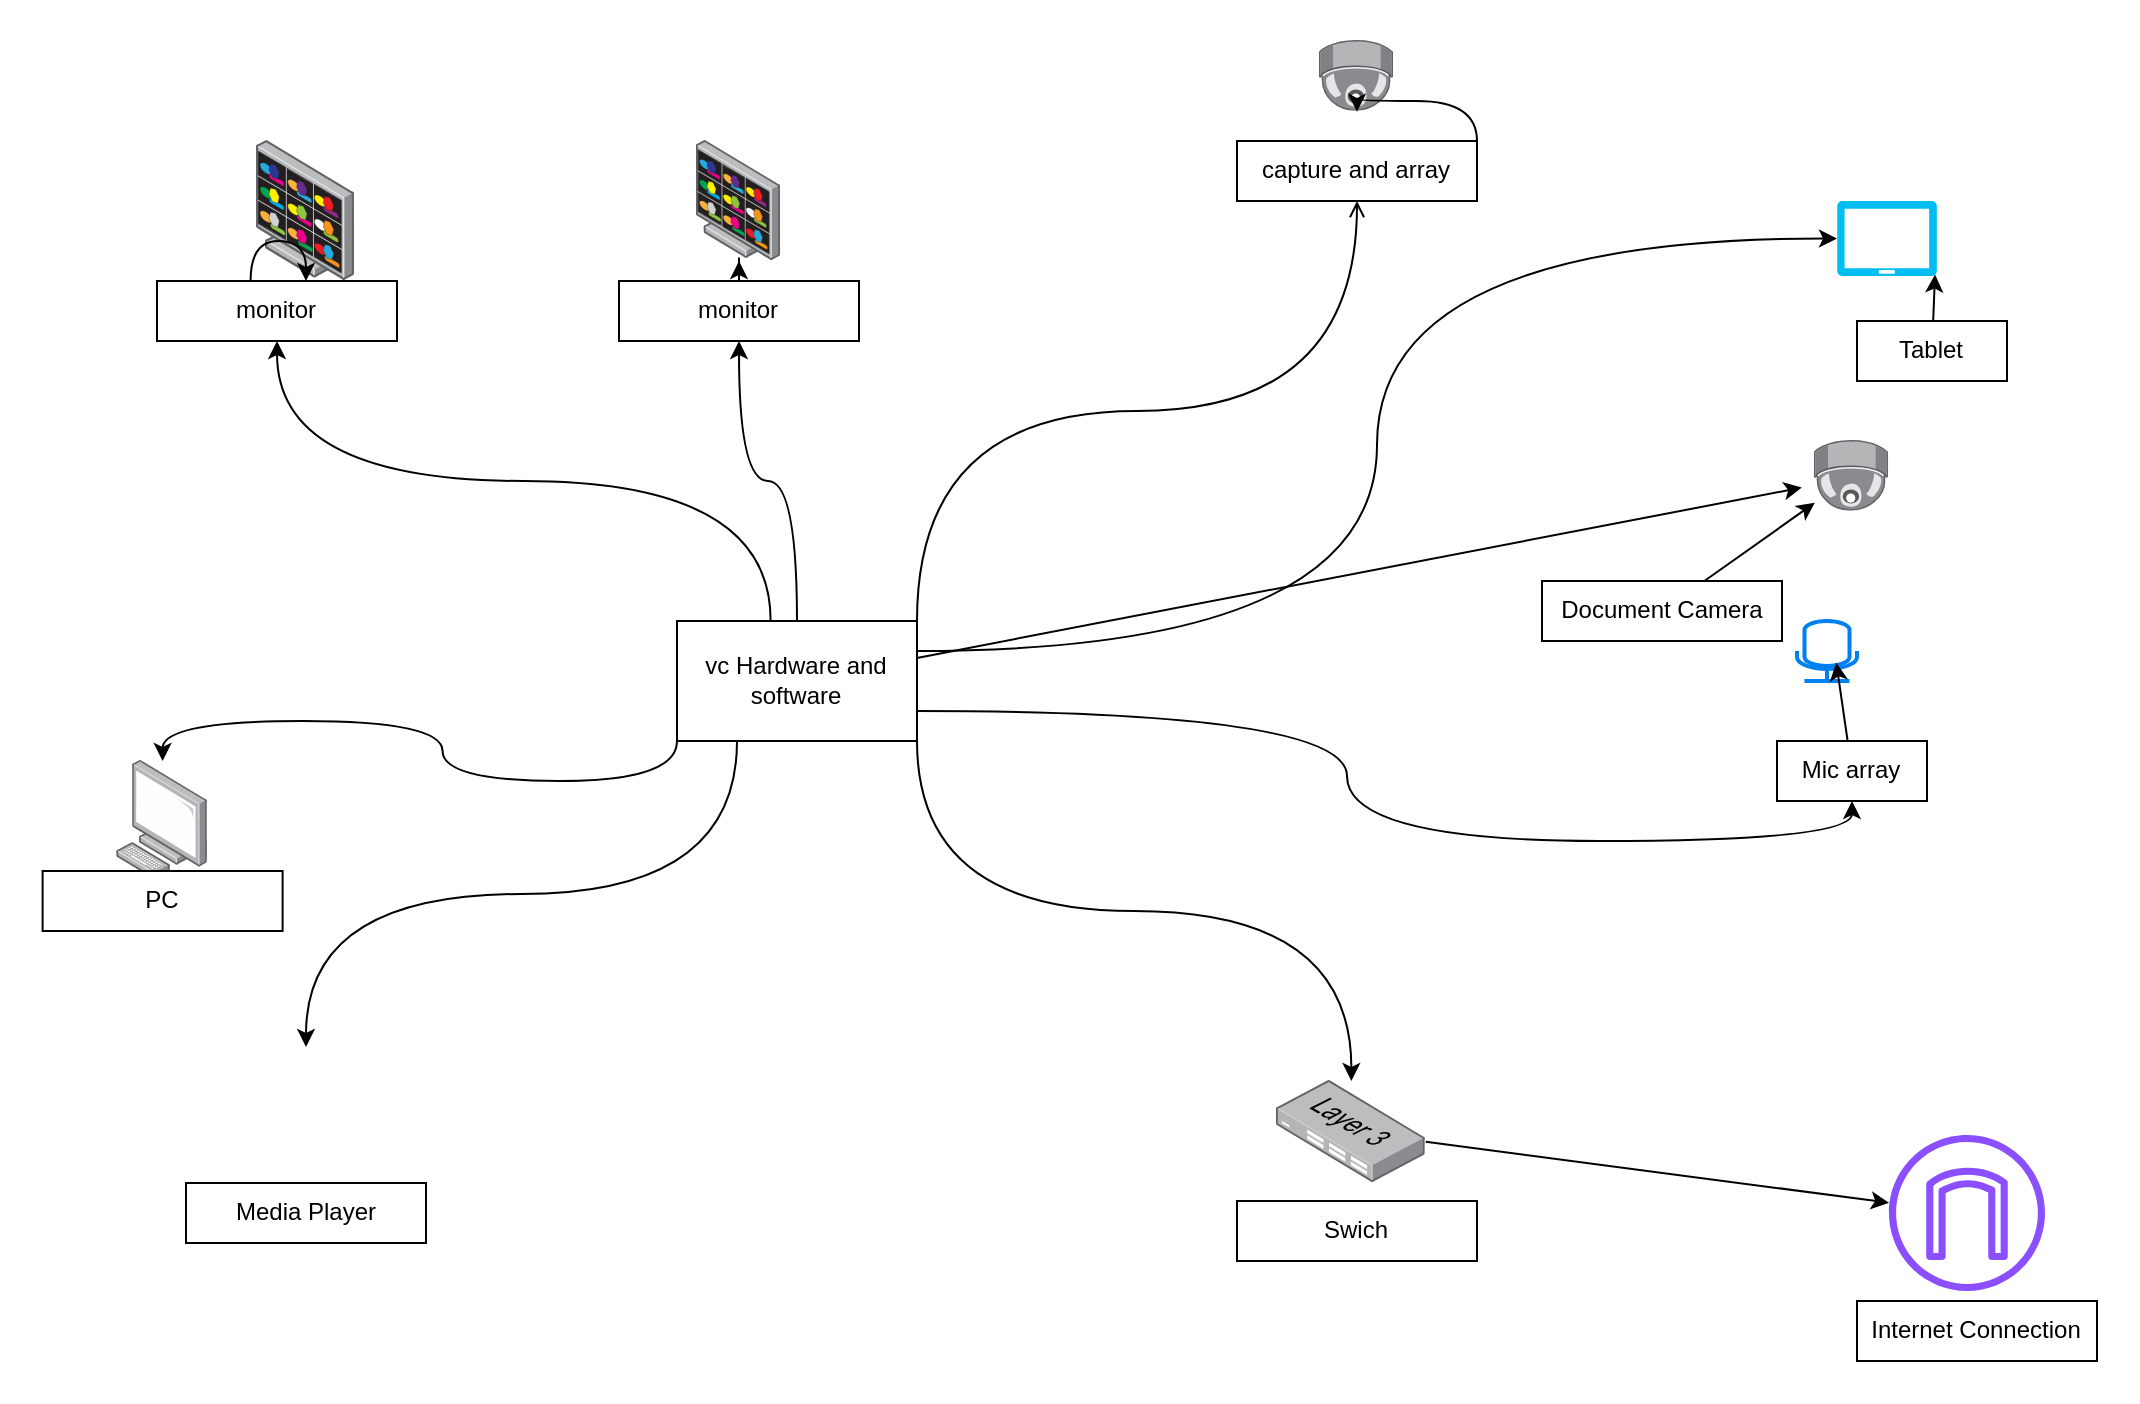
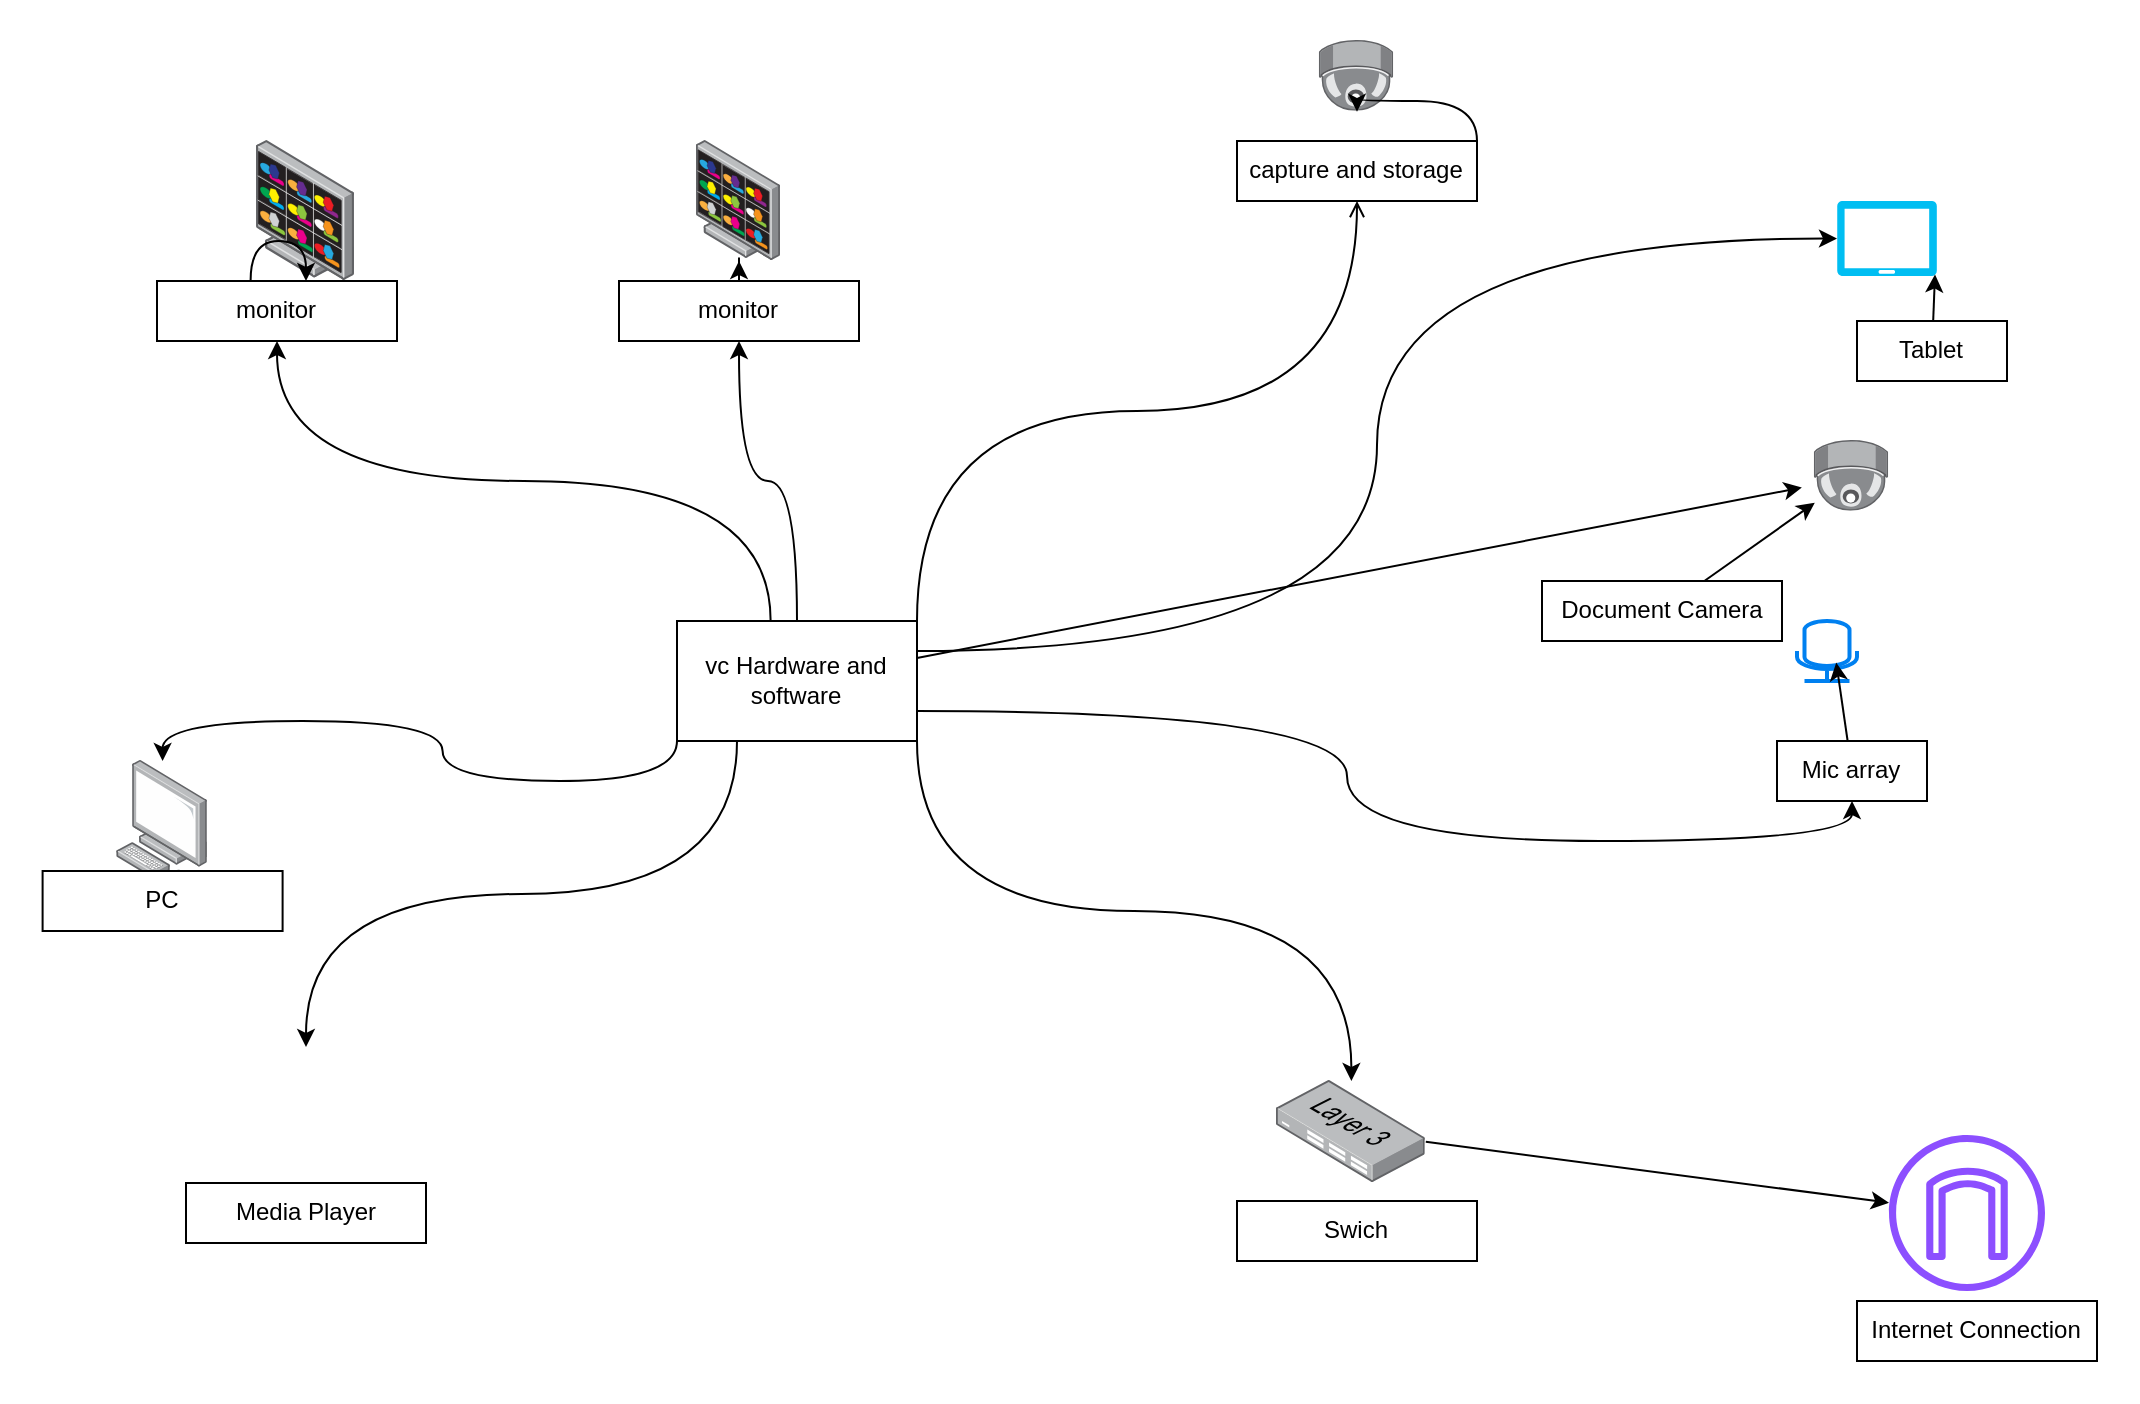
node "capture and array": label "capture and array" -> "capture and storage"
